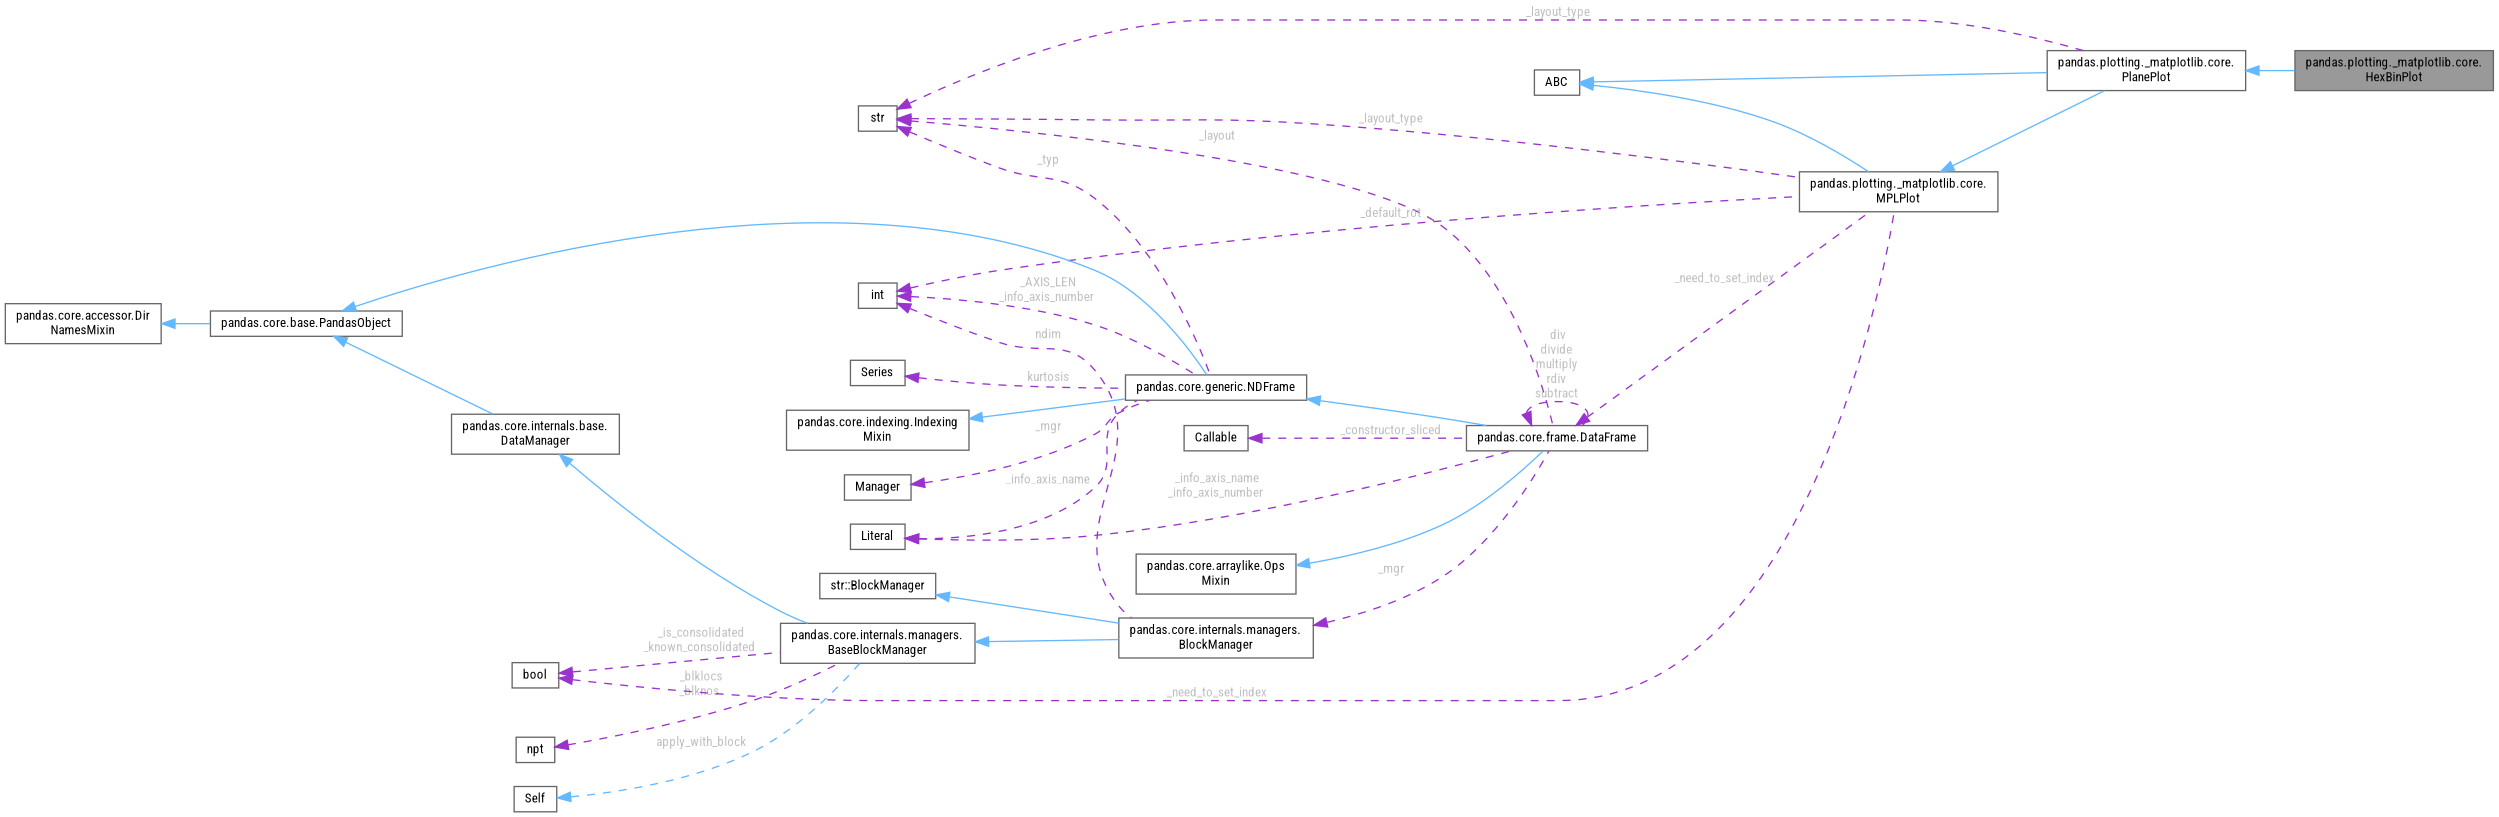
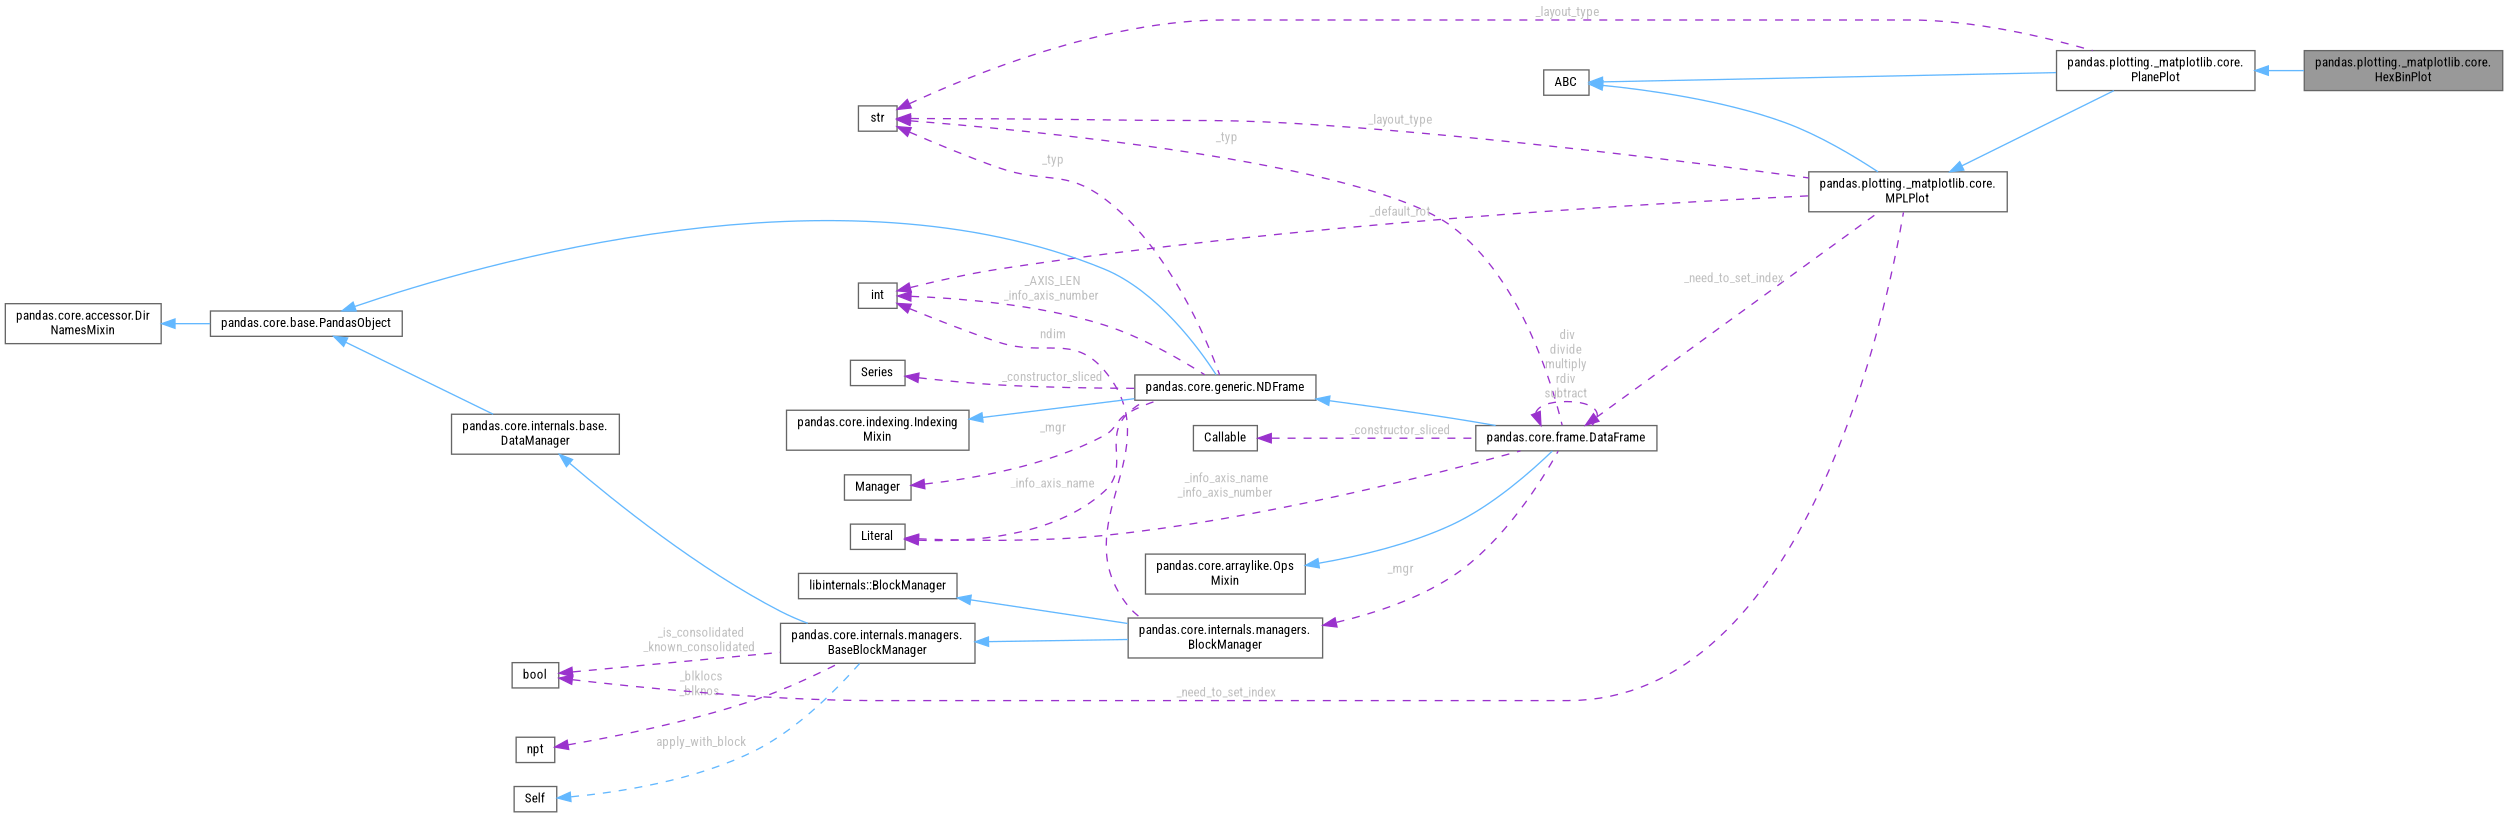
edge "pandas.core.frame.DataFrame" -> "str": label " _layout" -> " _typ"
edge "pandas.core.generic.NDFrame" -> "Series": label " kurtosis" -> " _constructor_sliced"
node "str::BlockManager": label "str::BlockManager" -> "libinternals::BlockManager"
